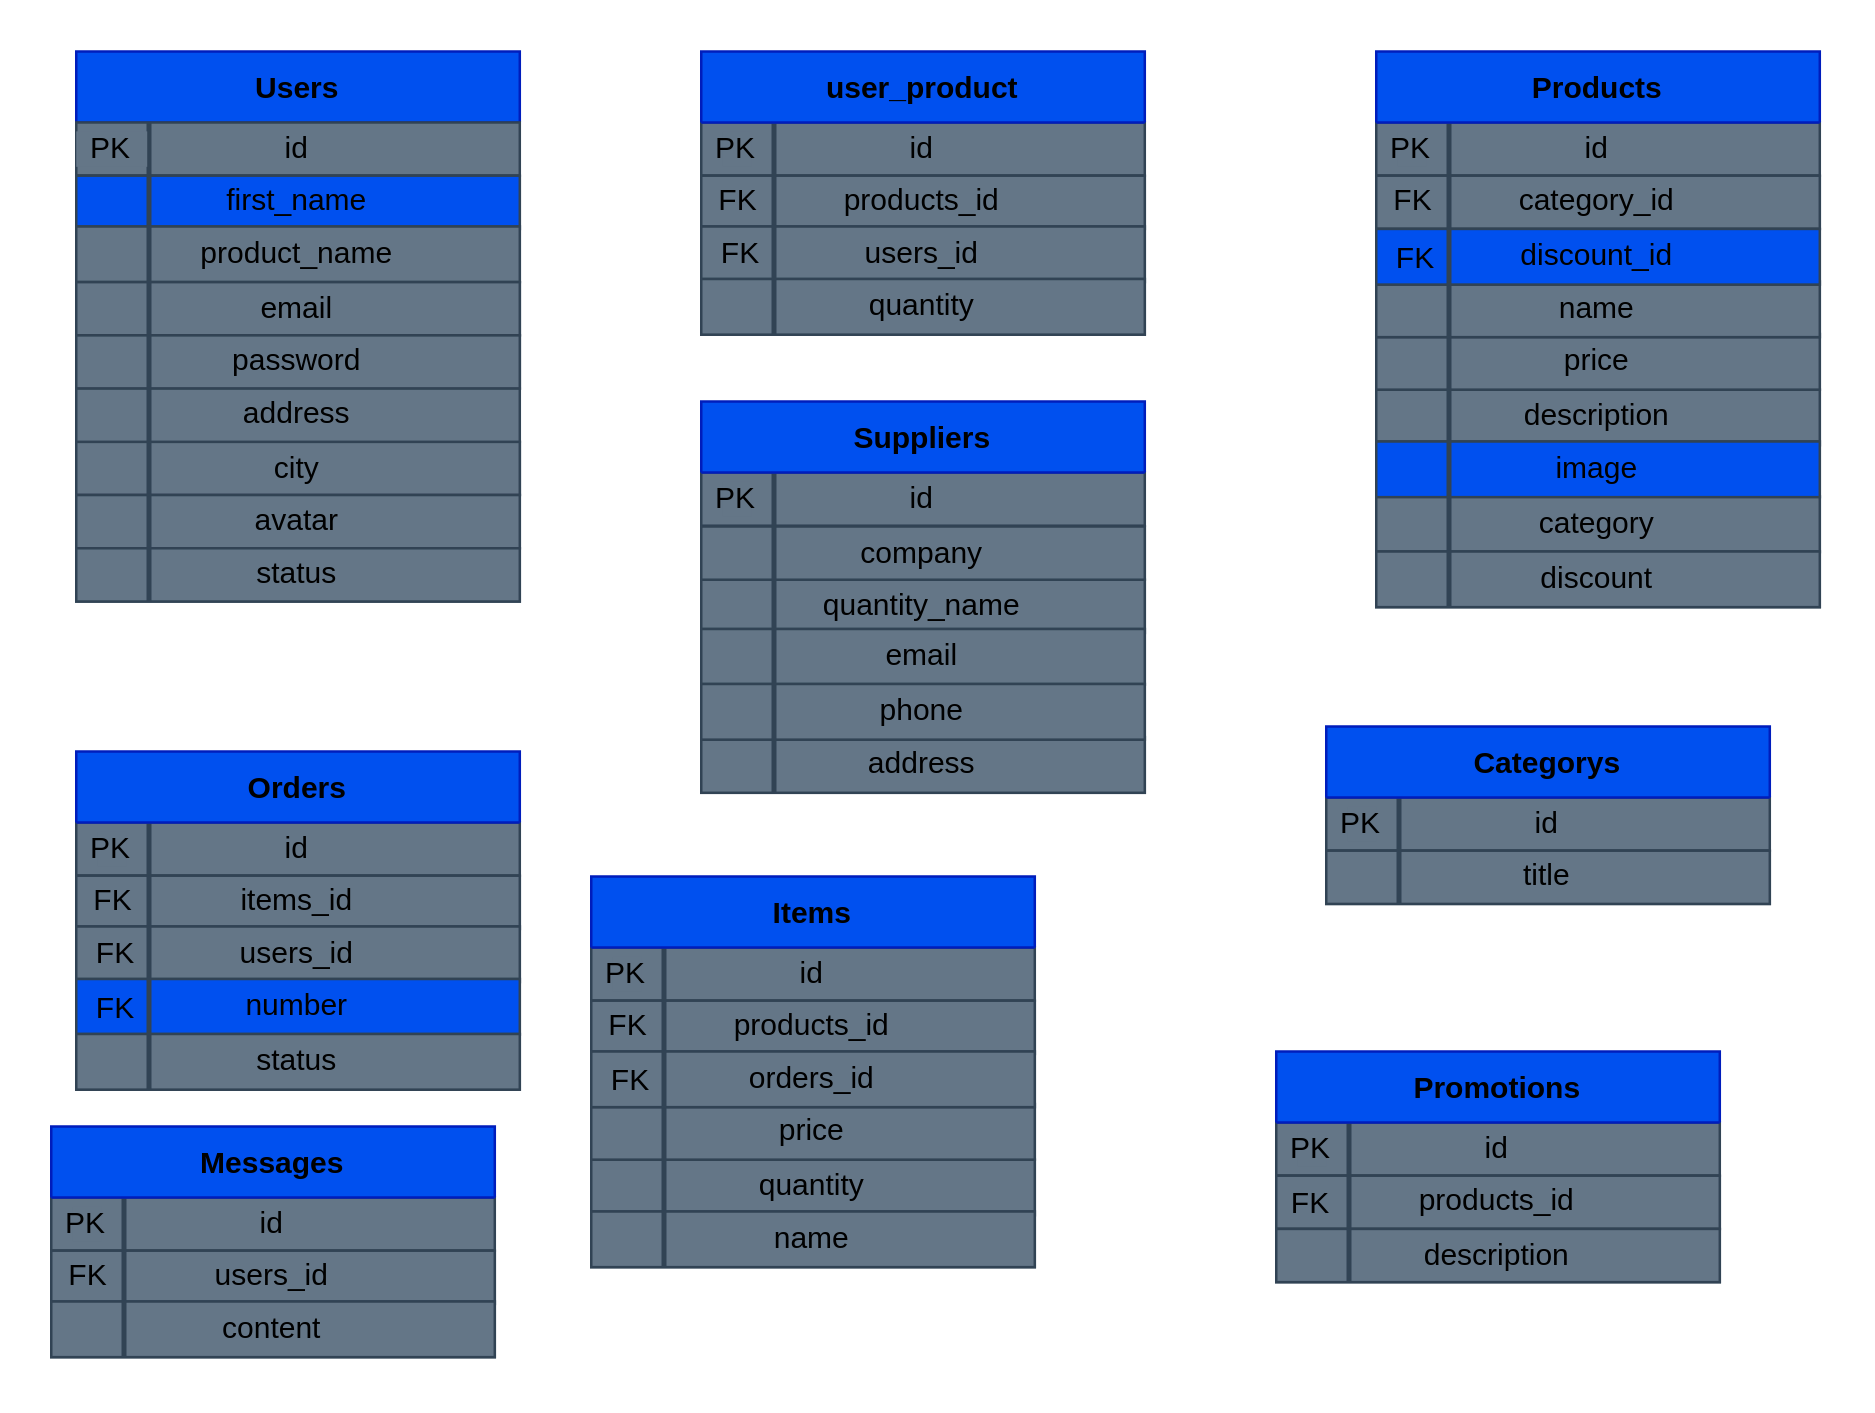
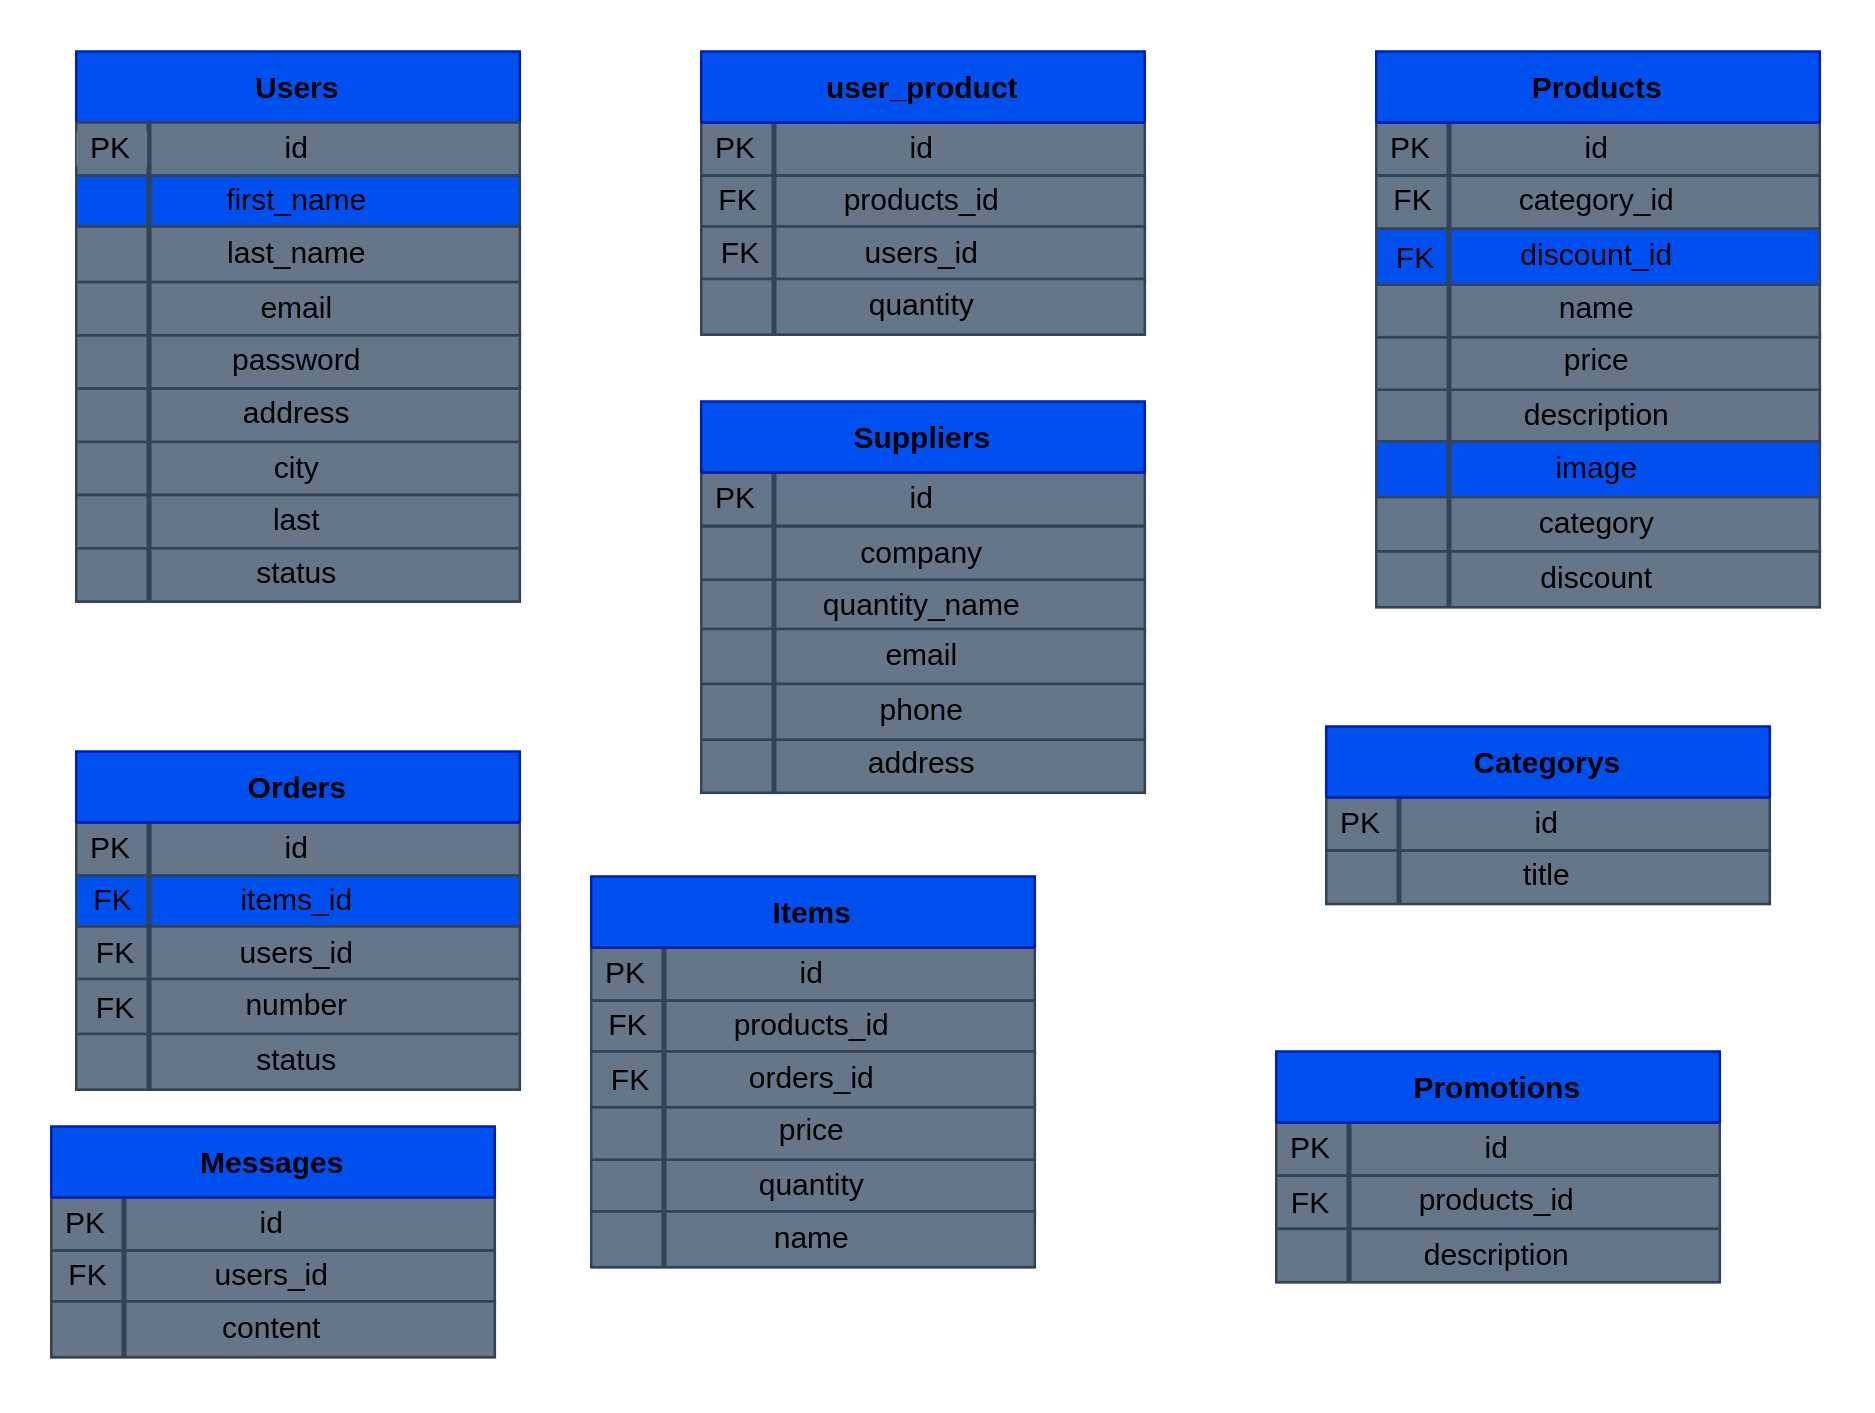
node "product_name": label "product_name" -> "last_name"
node "avatar": label "avatar" -> "last"
node "items_id": fillcolor #647687 -> #0050ef
node "number": fillcolor #0050ef -> #647687
